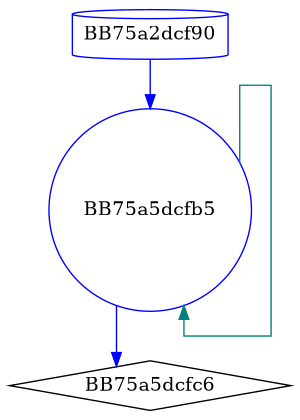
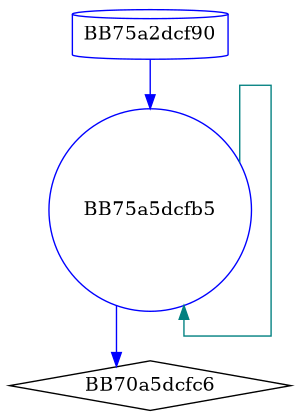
node "BB75a5dcfc6": label "BB75a5dcfc6" -> "BB70a5dcfc6"
